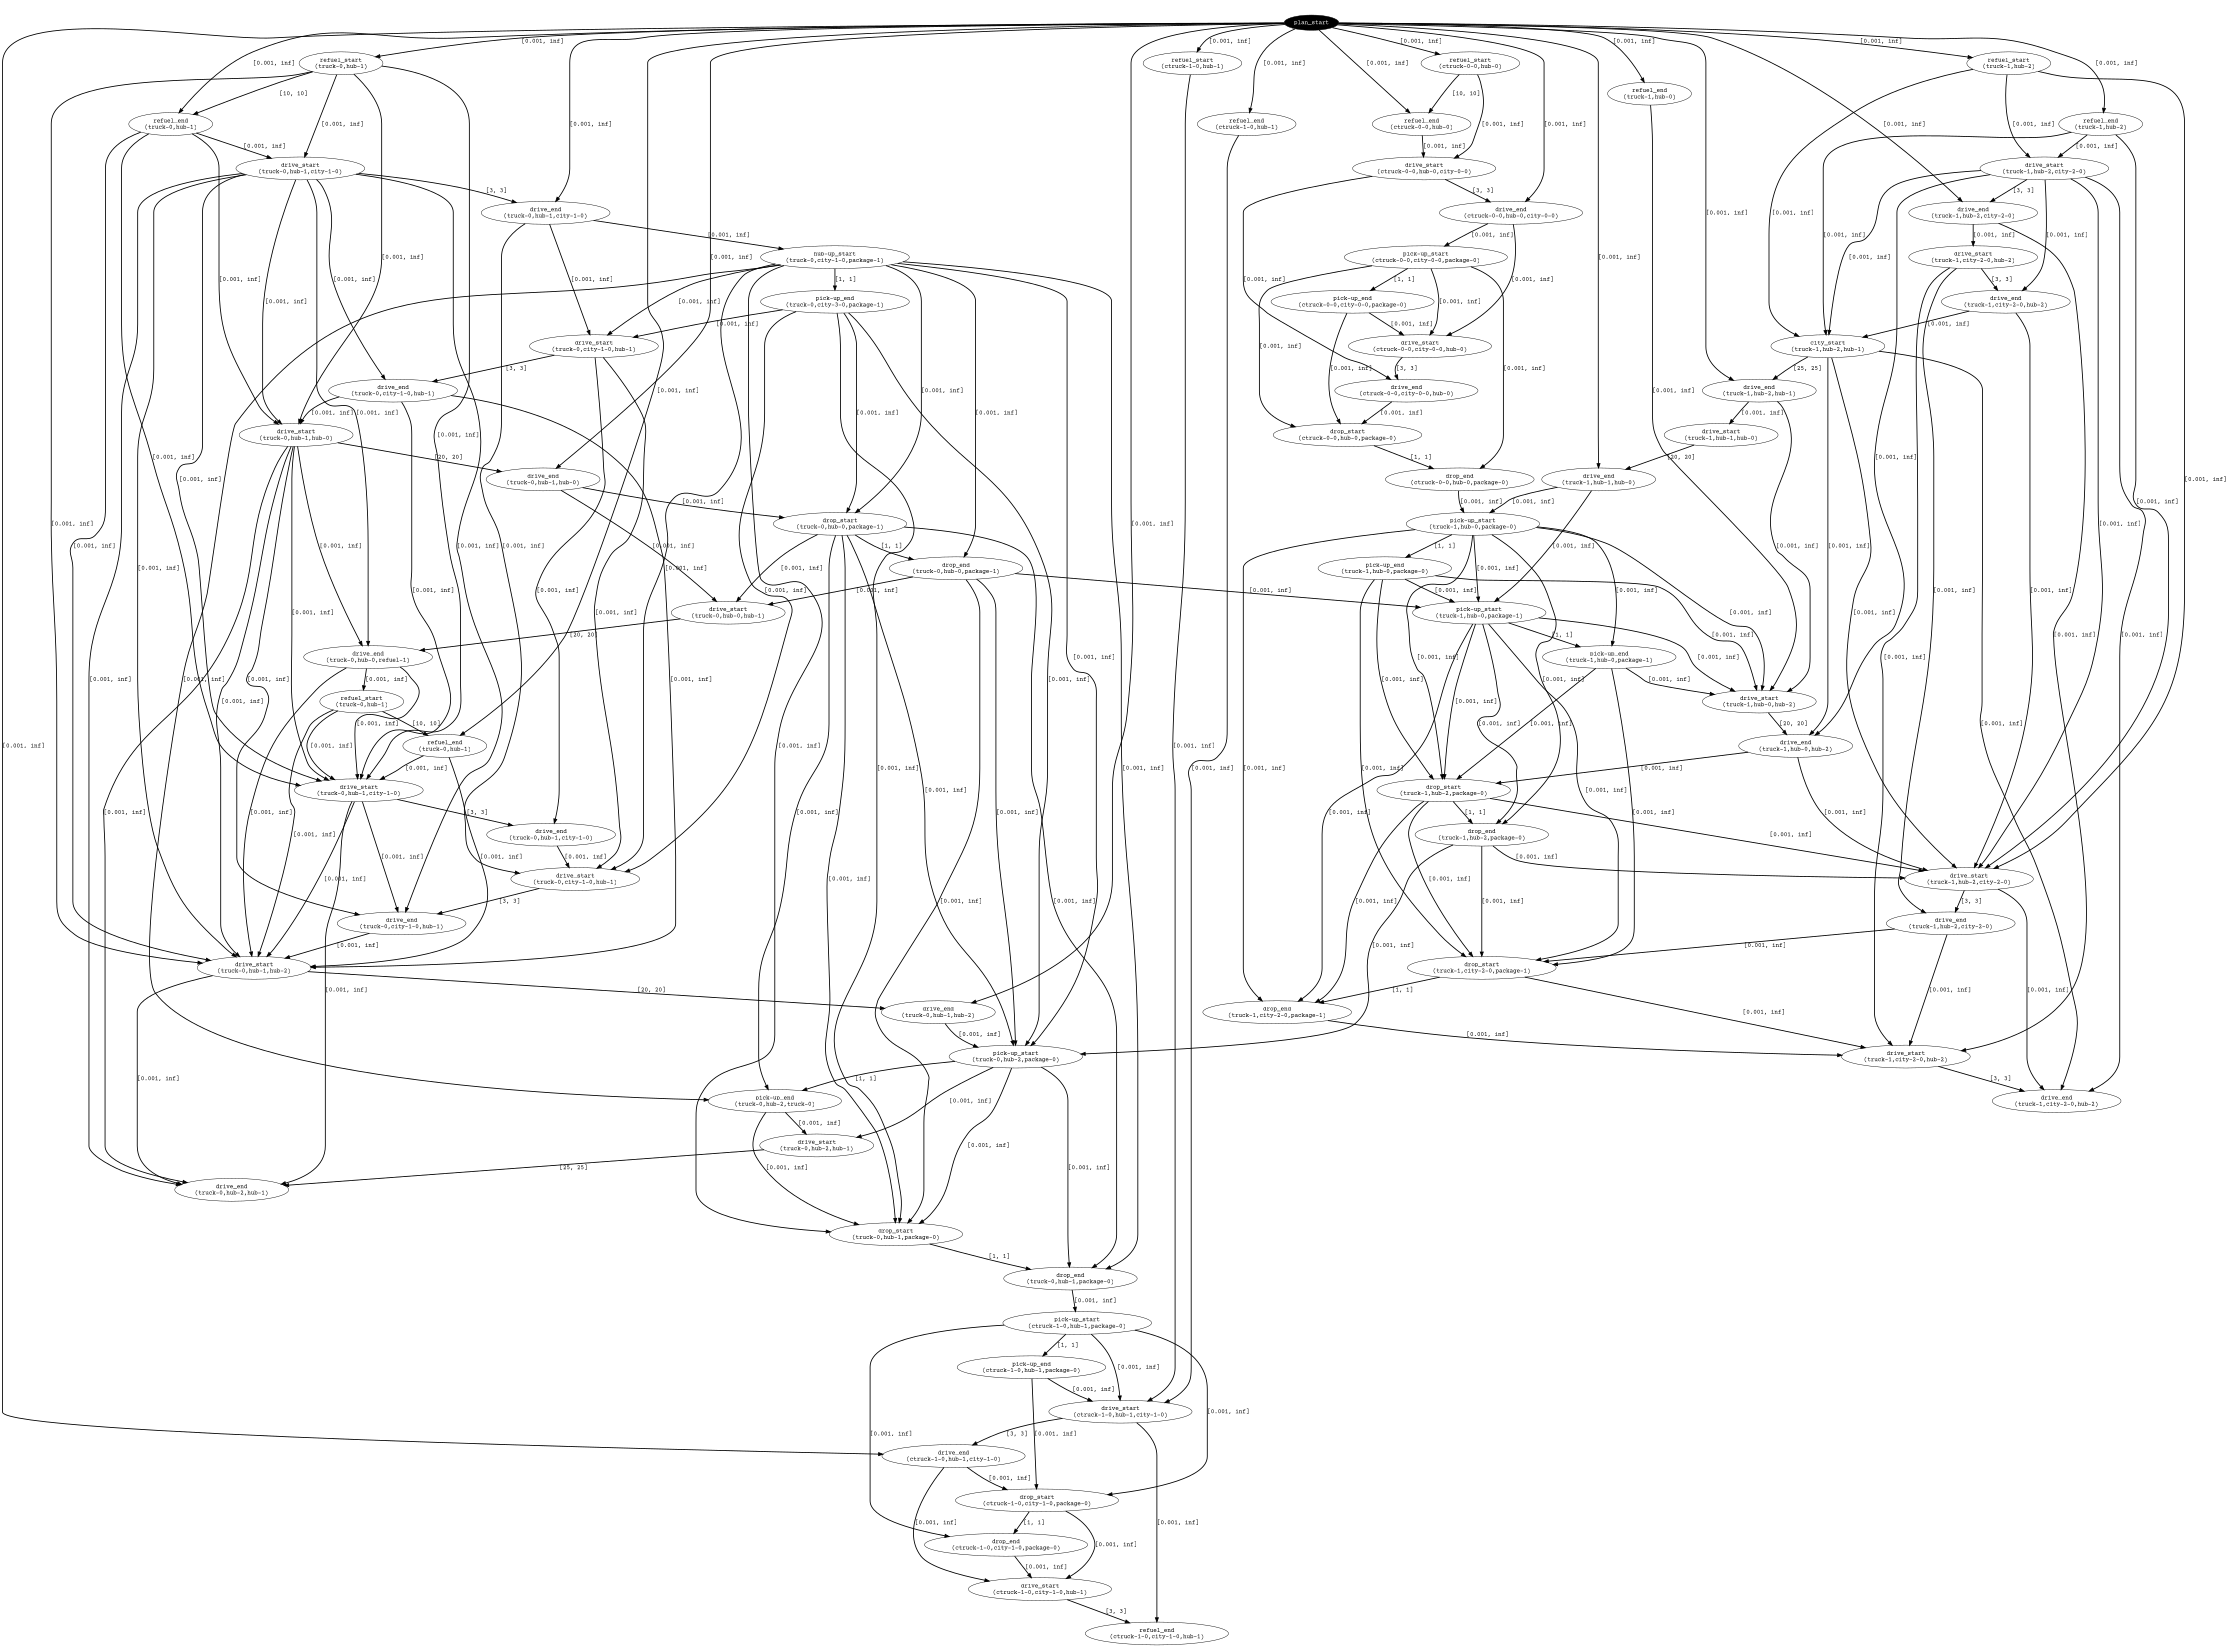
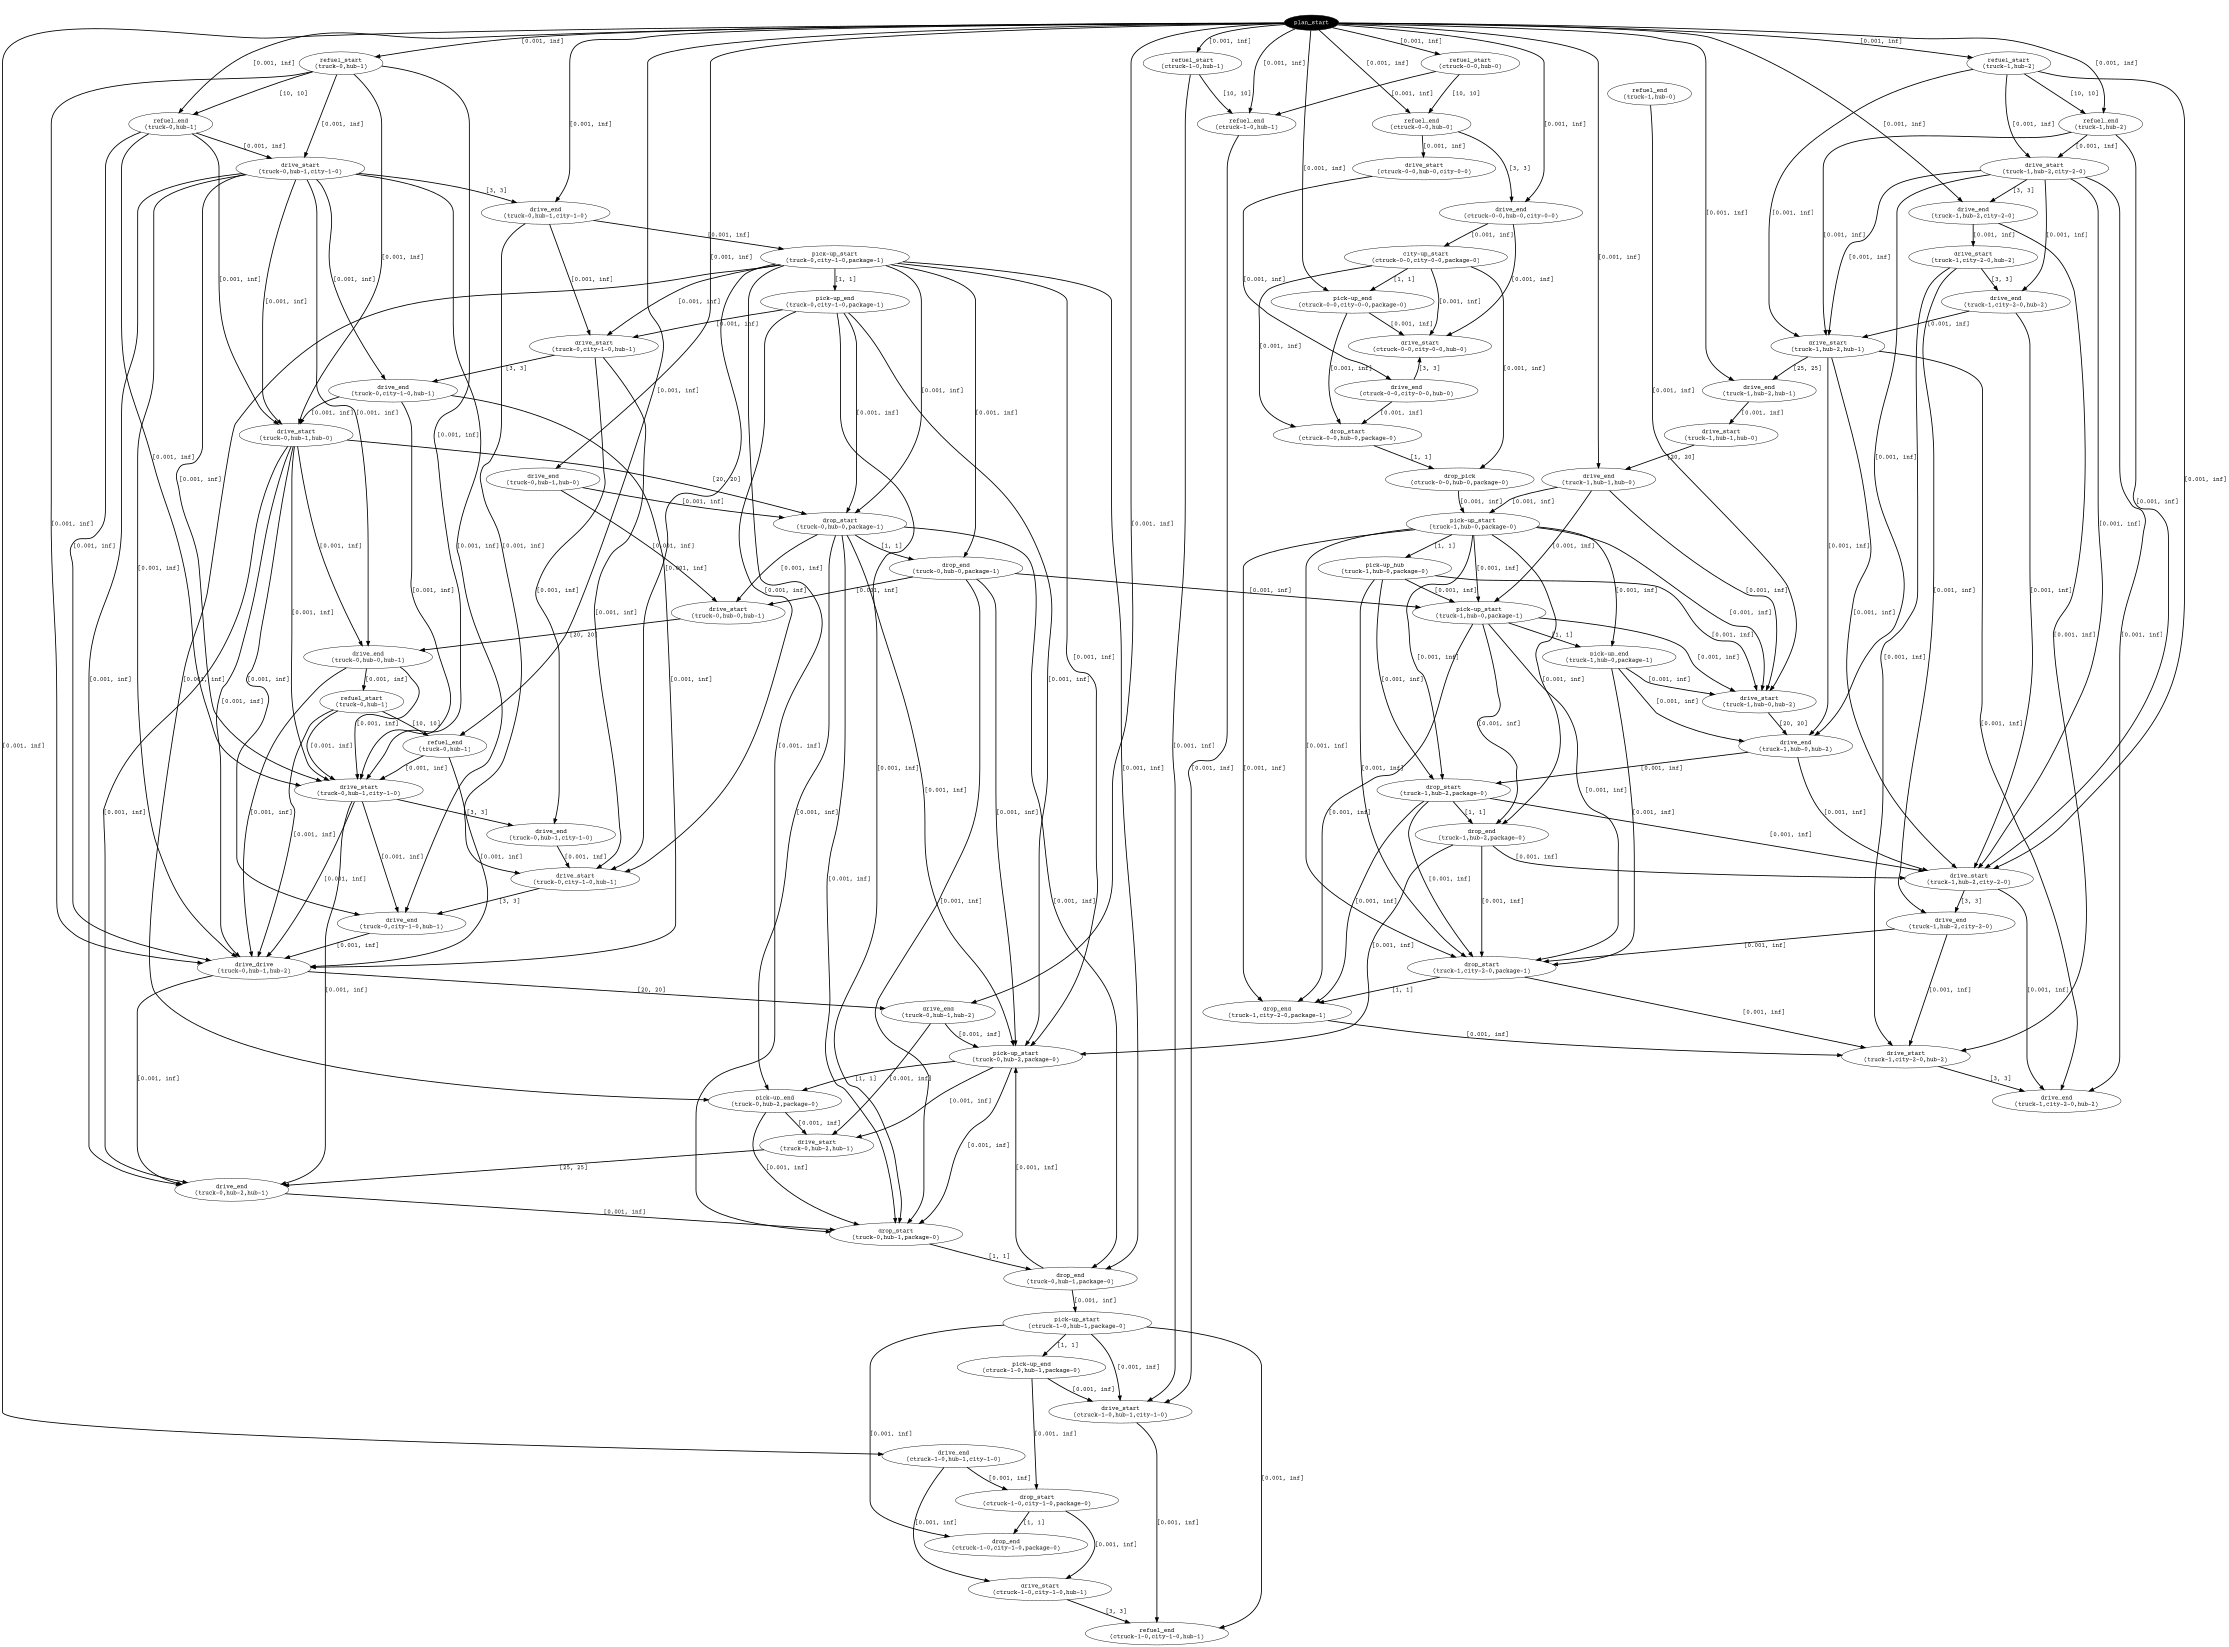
edge "plan_start" -> "refuel_end (truck-1,hub-0)": now "plan_start" -> "pick-up_end (ctruck-0-0,city-0-0,package-0)"
edge "refuel_start (truck-1,hub-2)" -> "refuel_end (truck-1,hub-2)": added, label "[10, 10]"
edge "refuel_start (ctruck-1-0,hub-1)" -> "refuel_end (ctruck-1-0,hub-1)": added, label "[10, 10]"
edge "refuel_start (ctruck-0-0,hub-0)" -> "drive_start (ctruck-0-0,hub-0,city-0-0)": now "refuel_start (ctruck-0-0,hub-0)" -> "refuel_end (ctruck-1-0,hub-1)"
edge "drive_start (ctruck-0-0,hub-0,city-0-0)" -> "drive_end (ctruck-0-0,hub-0,city-0-0)": now "refuel_end (ctruck-0-0,hub-0)" -> "drive_end (ctruck-0-0,hub-0,city-0-0)"
node "hub-up_start (truck-0,city-1-0,package-1)": label "hub-up_start (truck-0,city-1-0,package-1)" -> "pick-up_start (truck-0,city-1-0,package-1)"
node "pick-up_start (ctruck-0-0,city-0-0,package-0)": label "pick-up_start (ctruck-0-0,city-0-0,package-0)" -> "city-up_start (ctruck-0-0,city-0-0,package-0)"
node "pick-up_end (truck-0,city-3-0,package-1)": label "pick-up_end (truck-0,city-3-0,package-1)" -> "pick-up_end (truck-0,city-1-0,package-1)"
node "city_start (truck-1,hub-2,hub-1)": label "city_start (truck-1,hub-2,hub-1)" -> "drive_start (truck-1,hub-2,hub-1)"
edge "drive_start (ctruck-0-0,city-0-0,hub-0)" -> "drive_end (ctruck-0-0,city-0-0,hub-0)": reversed
edge "drive_start (truck-0,hub-1,hub-0)" -> "drive_end (truck-0,hub-1,hub-0)": now "drive_start (truck-0,hub-1,hub-0)" -> "drop_start (truck-0,hub-0,package-1)"
node "drop_end (ctruck-0-0,hub-0,package-0)": label "drop_end (ctruck-0-0,hub-0,package-0)" -> "drop_pick (ctruck-0-0,hub-0,package-0)"
edge "drive_end (truck-1,hub-2,hub-1)" -> "drive_start (truck-1,hub-0,hub-2)": now "drive_end (truck-1,hub-1,hub-0)" -> "drive_start (truck-1,hub-0,hub-2)"
node "pick-up_end (truck-1,hub-0,package-0)": label "pick-up_end (truck-1,hub-0,package-0)" -> "pick-up_hub (truck-1,hub-0,package-0)"
node "drive_end (truck-0,hub-0,refuel-1)": label "drive_end (truck-0,hub-0,refuel-1)" -> "drive_end (truck-0,hub-0,hub-1)"
edge "pick-up_start (truck-1,hub-0,package-1)" -> "drop_start (truck-1,hub-2,package-0)": removed, label "[0.001, inf]"
edge "pick-up_end (truck-1,hub-0,package-1)" -> "drop_start (truck-1,hub-2,package-0)": now "pick-up_end (truck-1,hub-0,package-1)" -> "drive_end (truck-1,hub-0,hub-2)"
edge "pick-up_start (truck-1,hub-0,package-0)" -> "drop_start (truck-1,city-2-0,package-1)": added, label "[0.001, inf]"
node "drive_start (truck-0,hub-1,hub-2)": label "drive_start (truck-0,hub-1,hub-2)" -> "drive_drive (truck-0,hub-1,hub-2)"
edge "drive_end (truck-0,hub-1,hub-2)" -> "drive_start (truck-0,hub-2,hub-1)": added, label "[0.001, inf]"
node "pick-up_end (truck-0,hub-2,truck-0)": label "pick-up_end (truck-0,hub-2,truck-0)" -> "pick-up_end (truck-0,hub-2,package-0)"
edge "pick-up_start (truck-0,hub-2,package-0)" -> "drop_end (truck-0,hub-1,package-0)": reversed
edge "drive_end (truck-0,hub-2,hub-1)" -> "drop_start (truck-0,hub-1,package-0)": added, label "[0.001, inf]"
edge "pick-up_start (ctruck-1-0,hub-1,package-0)" -> "drop_start (ctruck-1-0,city-1-0,package-0)": now "pick-up_start (ctruck-1-0,hub-1,package-0)" -> "refuel_end (ctruck-1-0,city-1-0,hub-1)"
edge "drive_start (ctruck-1-0,hub-1,city-1-0)" -> "drive_end (ctruck-1-0,hub-1,city-1-0)": removed, label "[3, 3]"
edge "drop_end (ctruck-1-0,city-1-0,package-0)" -> "drive_start (ctruck-1-0,city-1-0,hub-1)": removed, label "[0.001, inf]"
